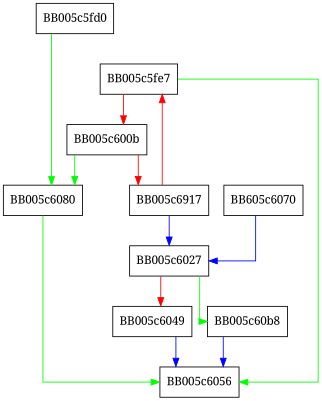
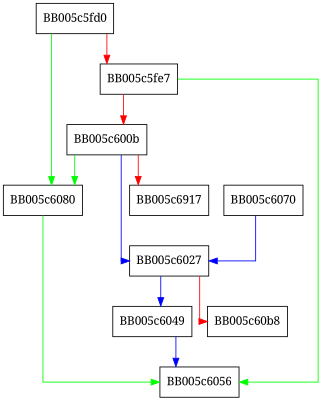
edge "BB005c6917" -> "BB005c5fe7": now "BB005c5fd0" -> "BB005c5fe7"
node "BB605c6070": label "BB605c6070" -> "BB005c6070"
edge "BB005c6917" -> "BB005c6027": now "BB005c600b" -> "BB005c6027"
edge "BB005c6027" -> "BB005c6049": color red -> blue
edge "BB005c6027" -> "BB005c60b8": color green -> red
edge "BB005c60b8" -> "BB005c6056": removed
